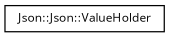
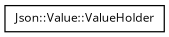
node "Json::Json::ValueHolder": label "Json::Json::ValueHolder" -> "Json::Value::ValueHolder"
